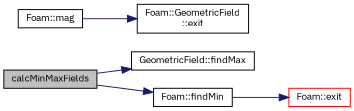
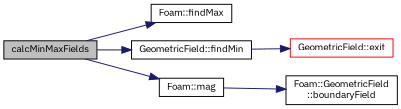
node "Foam::GeometricField ::exit": label "Foam::GeometricField ::exit" -> "Foam::GeometricField ::boundaryField"
node "GeometricField::findMax": label "GeometricField::findMax" -> "Foam::findMax"
edge "calcMinMaxFields" -> "Foam::mag": added
node "Foam::findMin": label "Foam::findMin" -> "GeometricField::findMin"
node "Foam::exit": label "Foam::exit" -> "GeometricField::exit"
